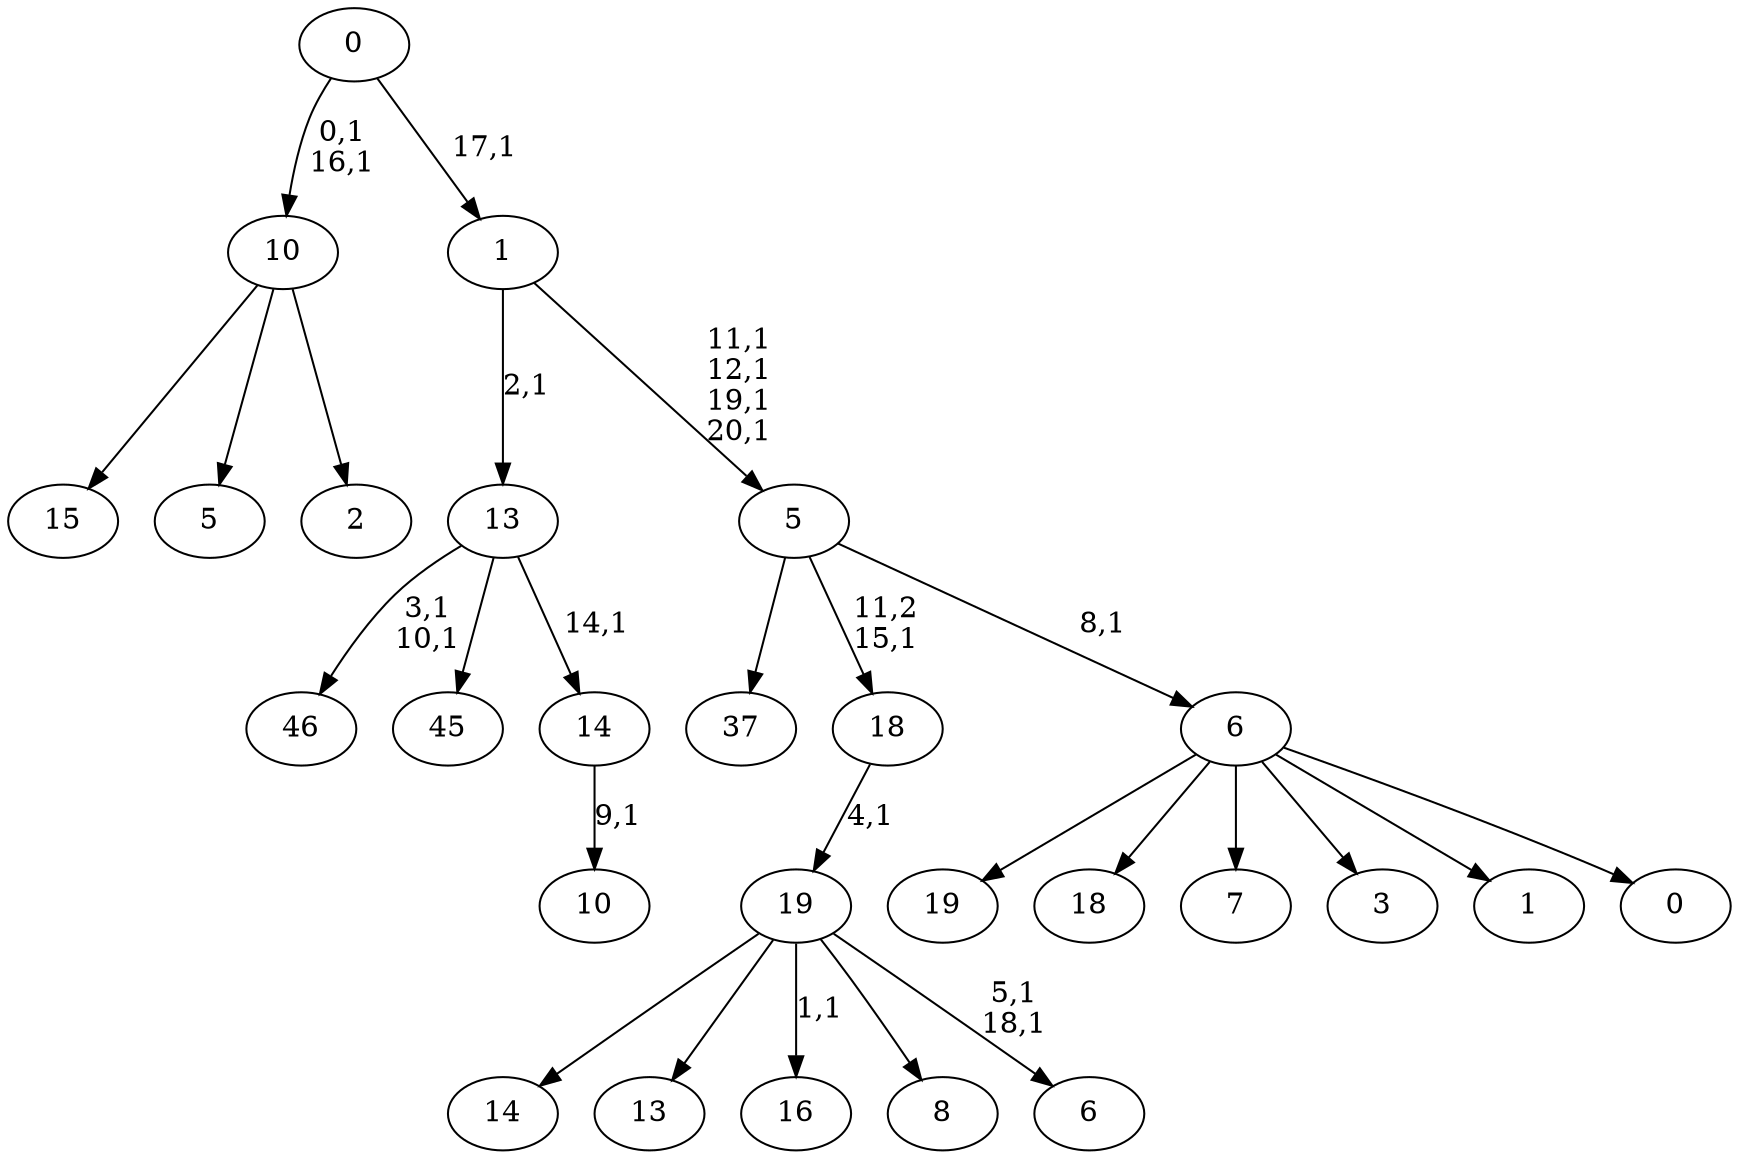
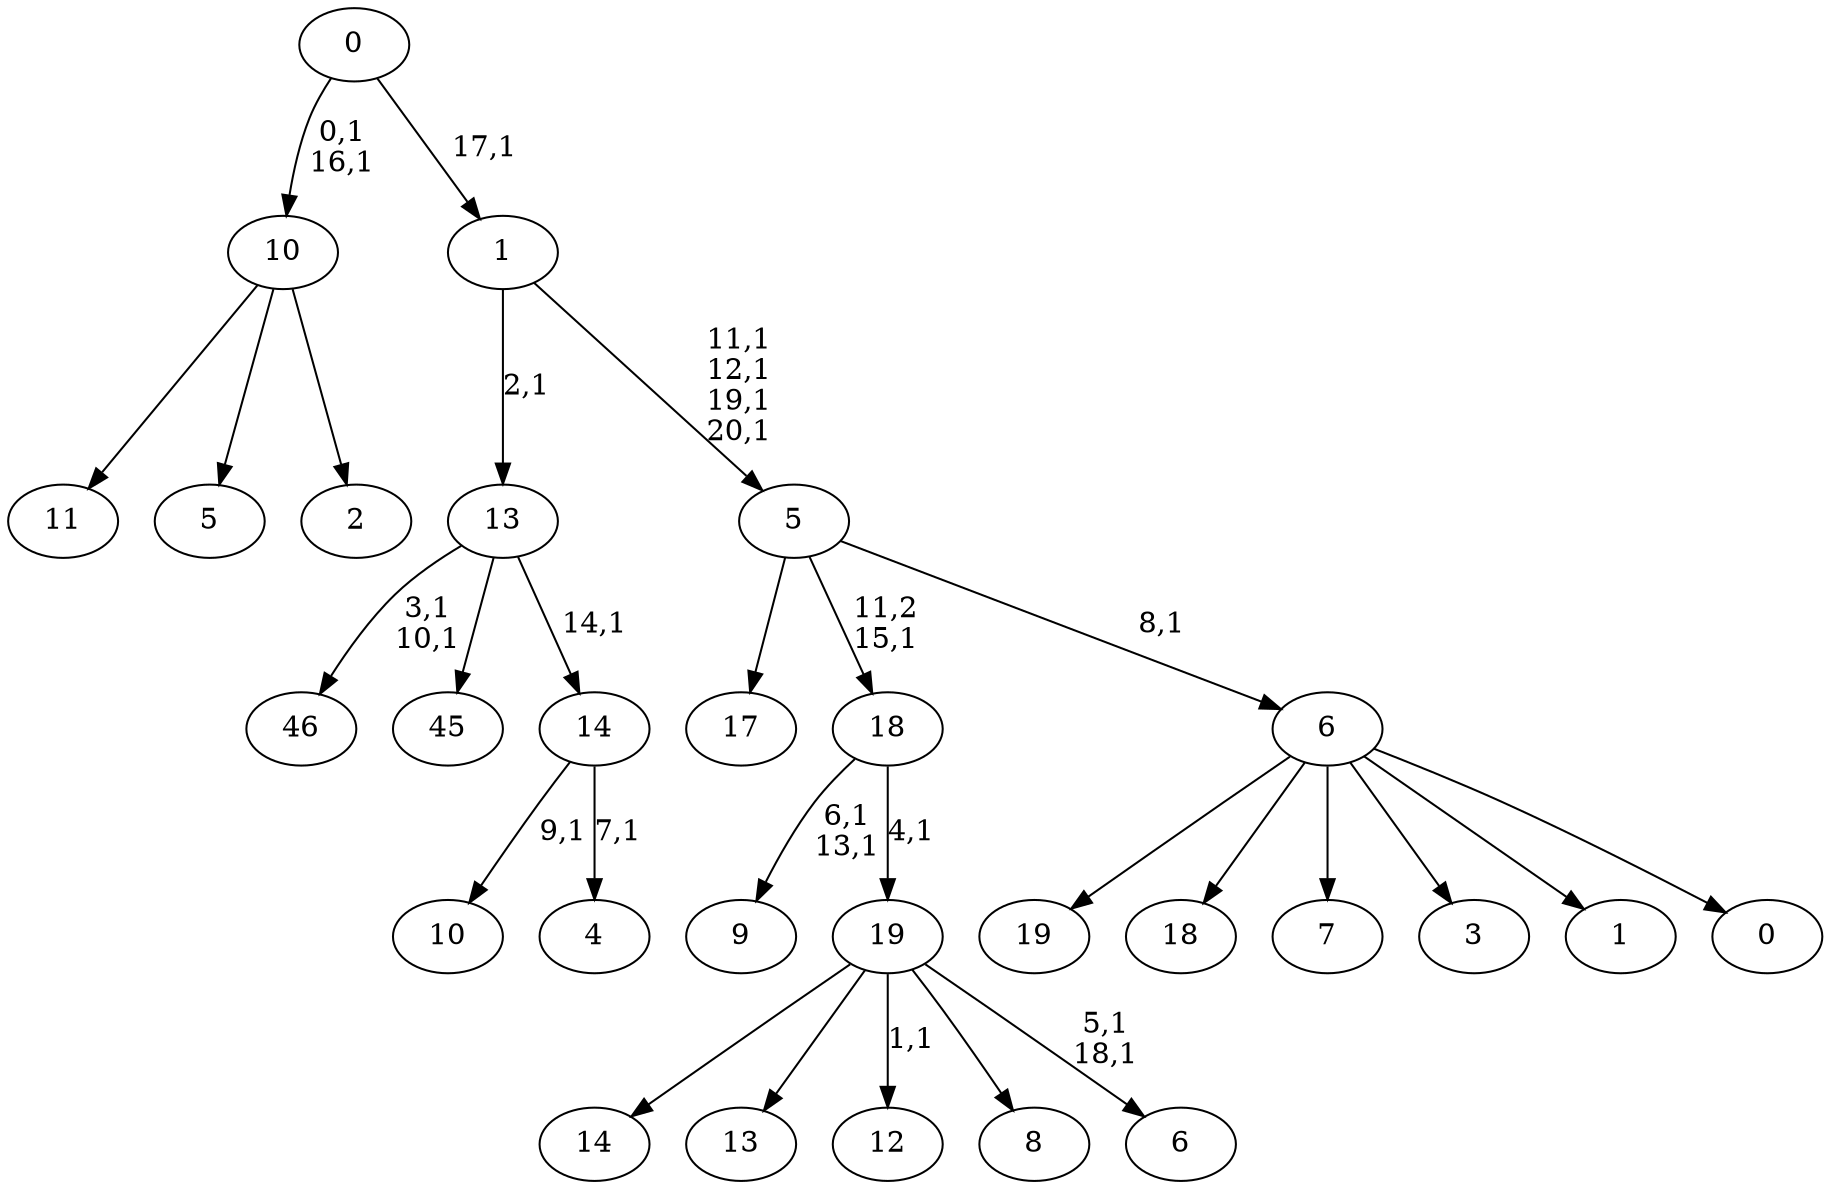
node "15": label "15" -> "11"
node "37": label "37" -> "17"
node "4": added
node "9": added
node "16": label "16" -> "12"
